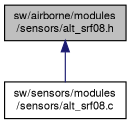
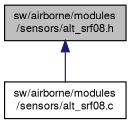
node "sw/sensors/modules /sensors/alt_srf08.c": label "sw/sensors/modules /sensors/alt_srf08.c" -> "sw/airborne/modules /sensors/alt_srf08.c"
